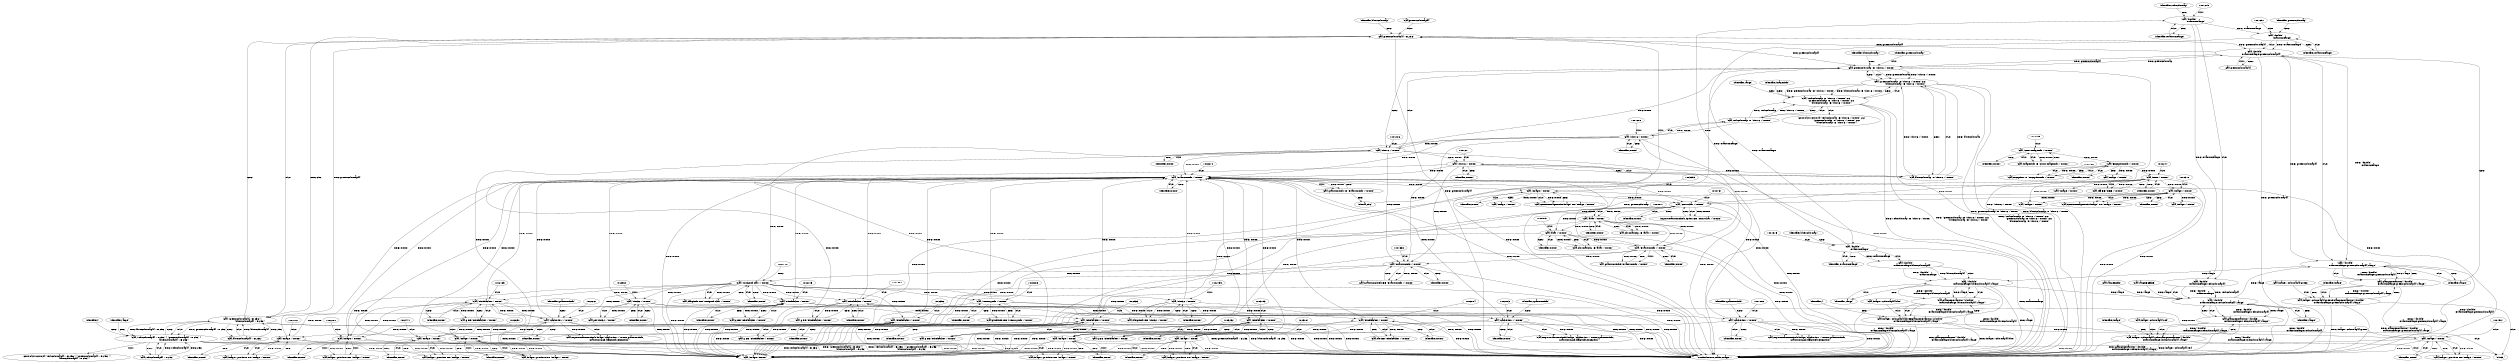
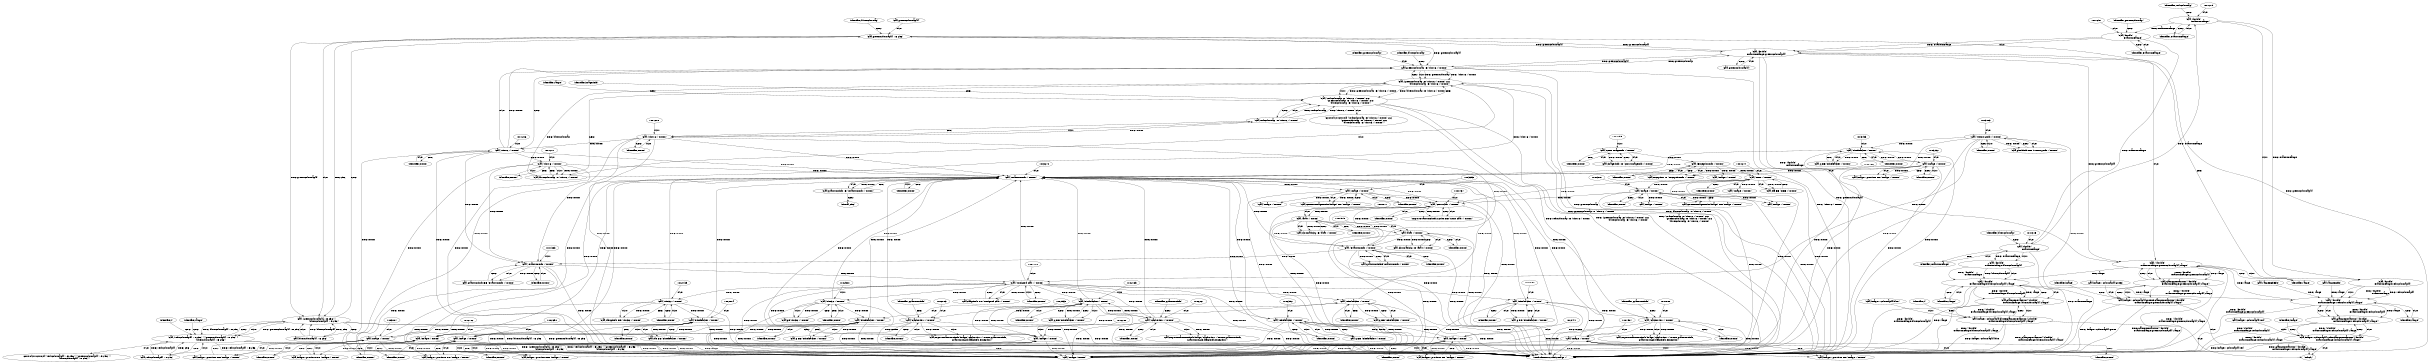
edge "(Literal,256)" -> "(Call,green_colormap[i] >= 256)": removed, label "AST:"
edge "1001710" -> "(Call,(unsigned char *) NULL)": label "DDG: " -> "AST: "
node "1002075": removed
node "(Call,quantum_pixels == (QuantumInfo *) NULL)": label "(Call,quantum_pixels == (QuantumInfo *) NULL)" -> "(Call,quantum_info == (QuantumInfo *) NULL)"
edge "(Call,(unsigned char *) NULL)" -> "(Call,(MemoryInfo *) NULL)": reversed
